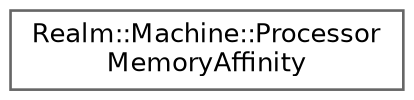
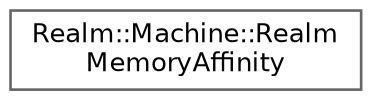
node "Realm::Machine::Processor MemoryAffinity": label "Realm::Machine::Processor MemoryAffinity" -> "Realm::Machine::Realm MemoryAffinity"
